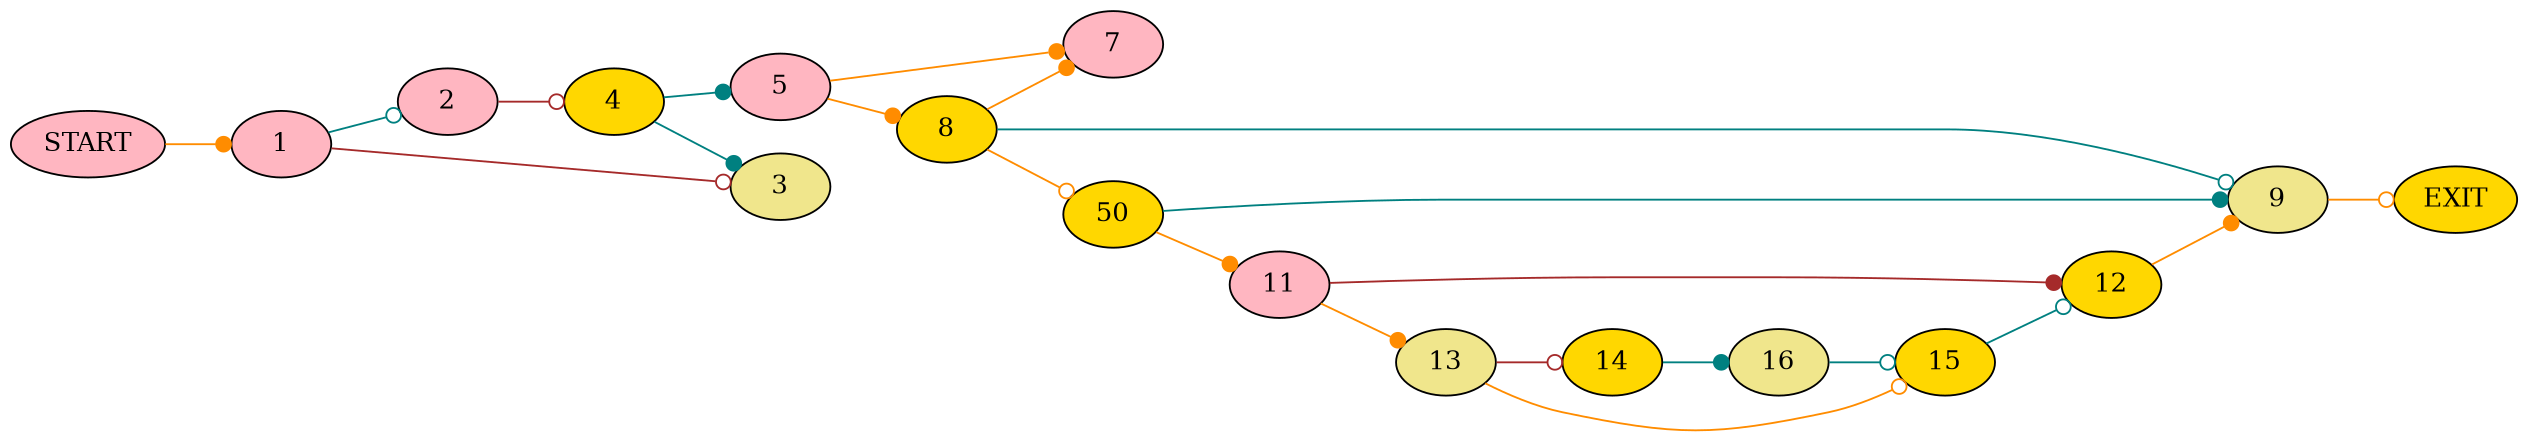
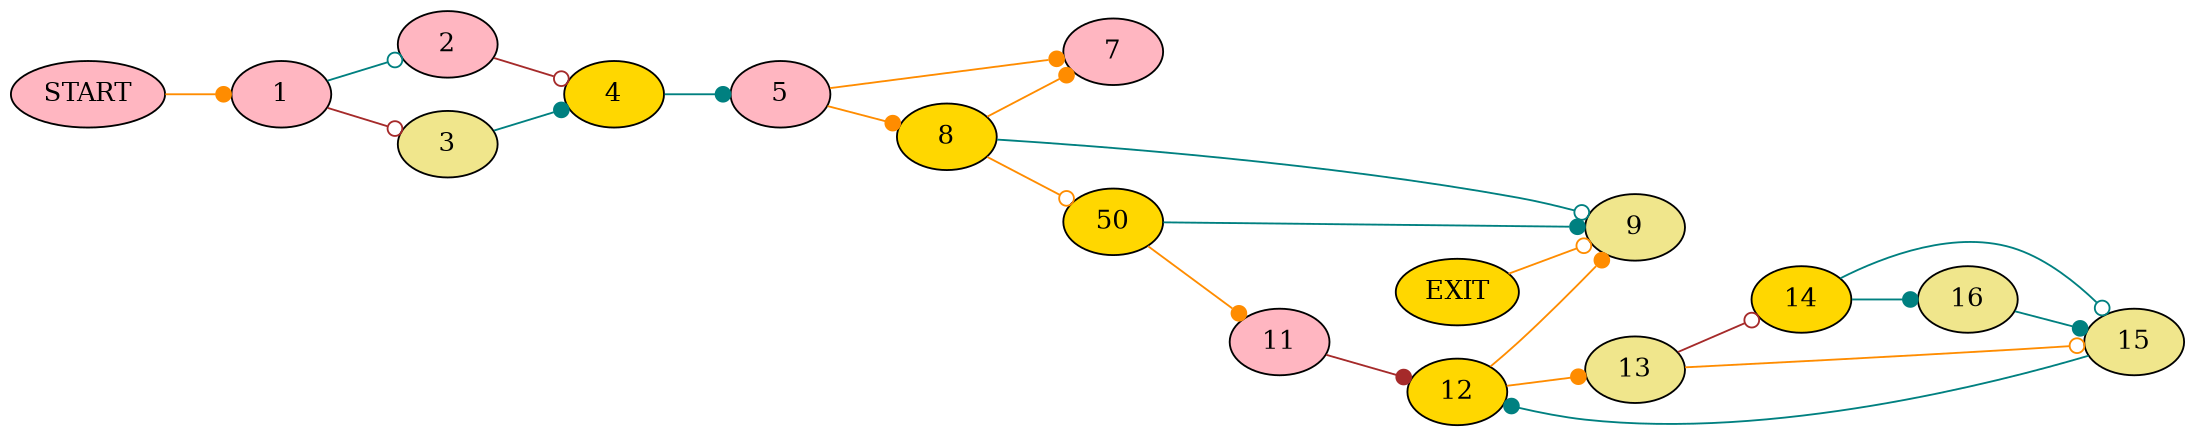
edge "4" -> "3": reversed
edge "9" -> "EXIT": reversed
edge "14" -> "15": added
edge "11" -> "13": now "12" -> "13"
edge "15" -> "12": arrowhead odot -> dot
edge "16" -> "15": arrowhead odot -> dot
node "15": fillcolor gold -> khaki
